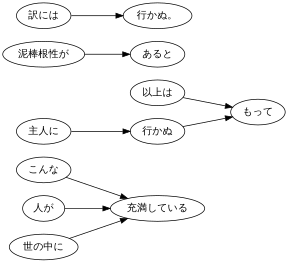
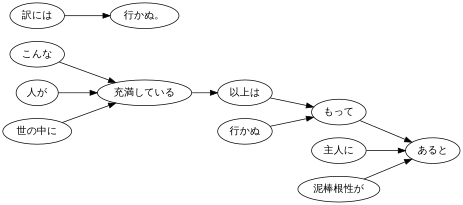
edge "充満している" -> "以上は": added
edge "もって" -> "あると": added
edge "主人に" -> "行かぬ": now "主人に" -> "あると"
